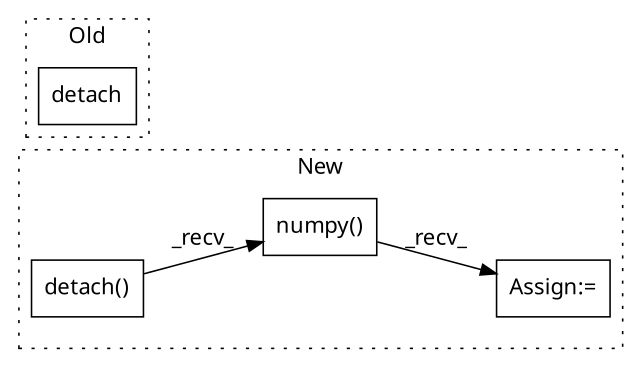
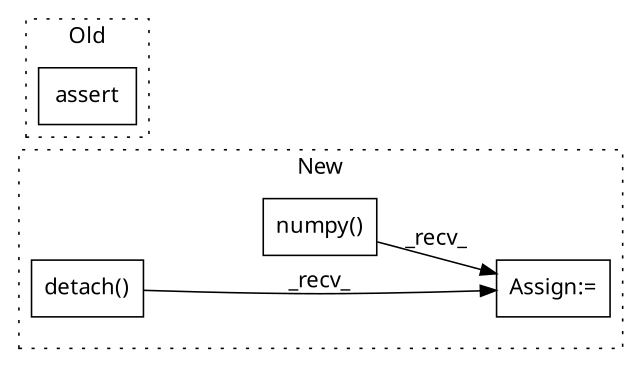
node "detach": label "detach" -> "assert"
edge "detach()" -> "numpy()": now "detach()" -> "Assign:="
